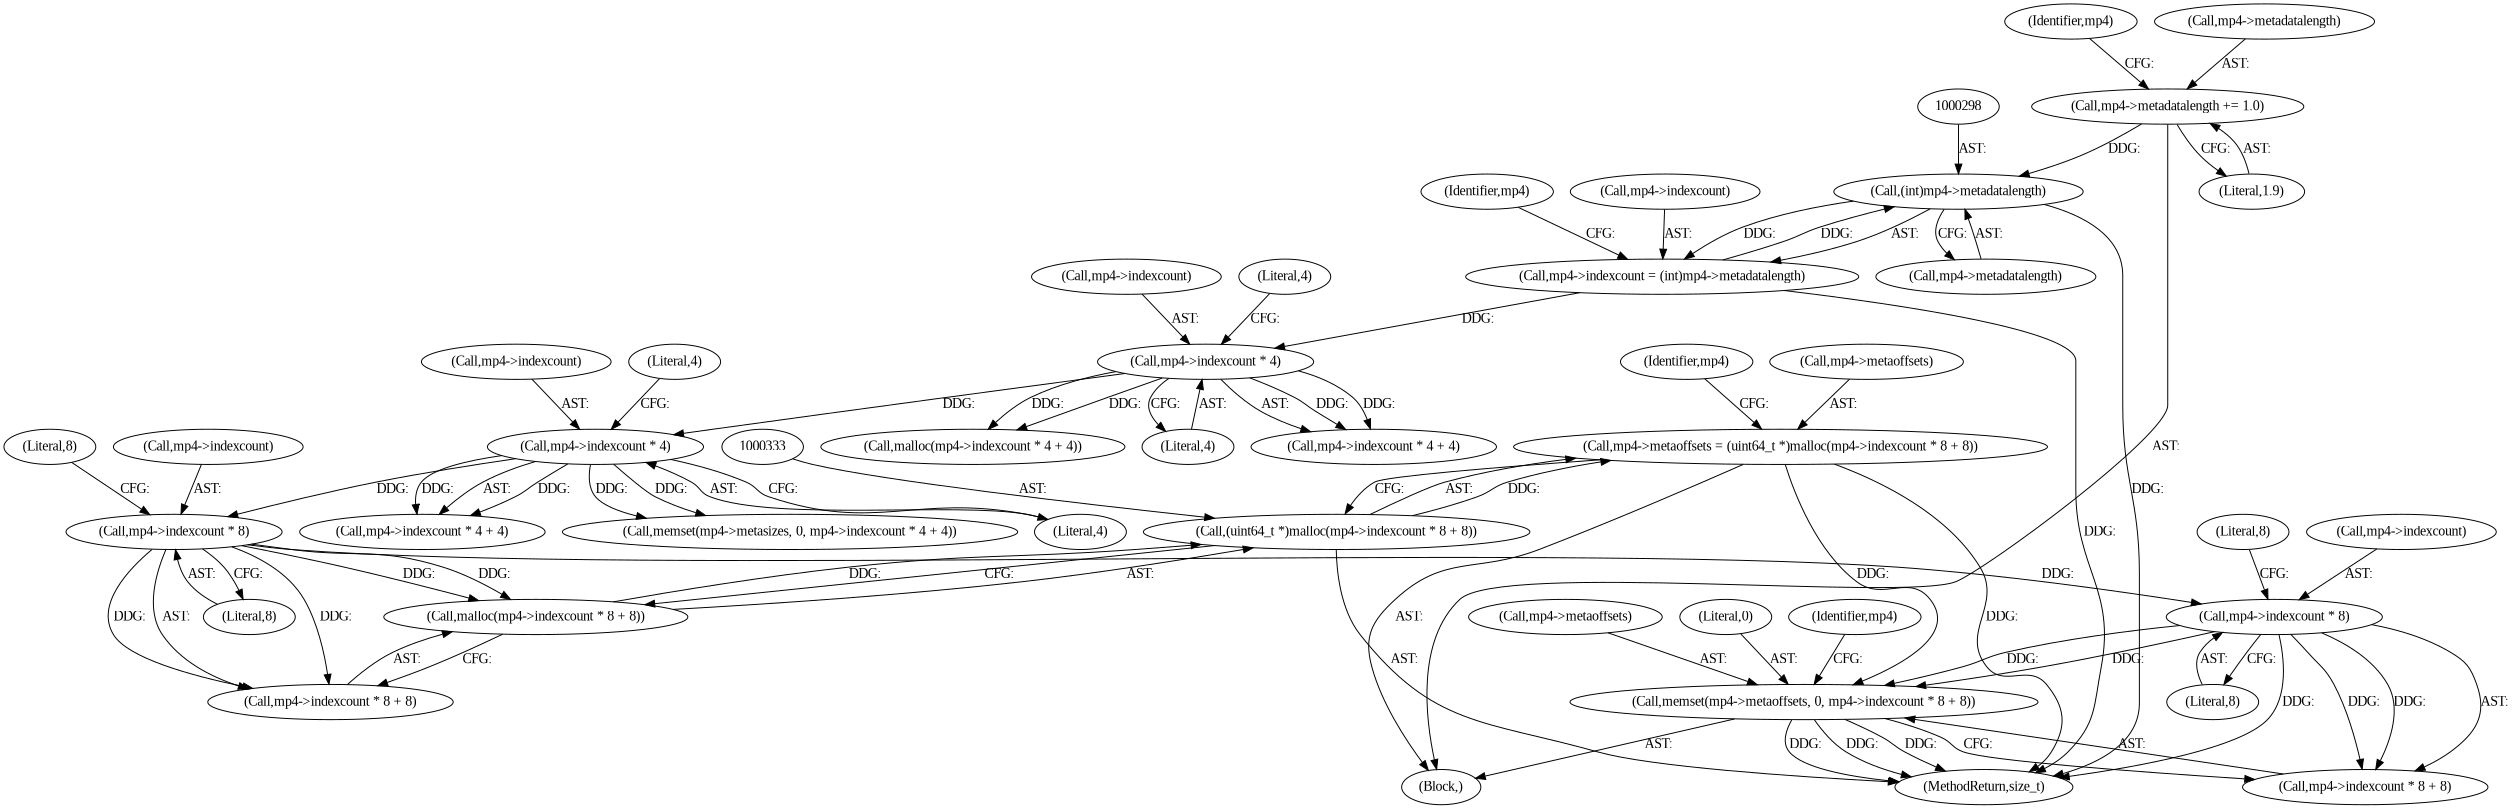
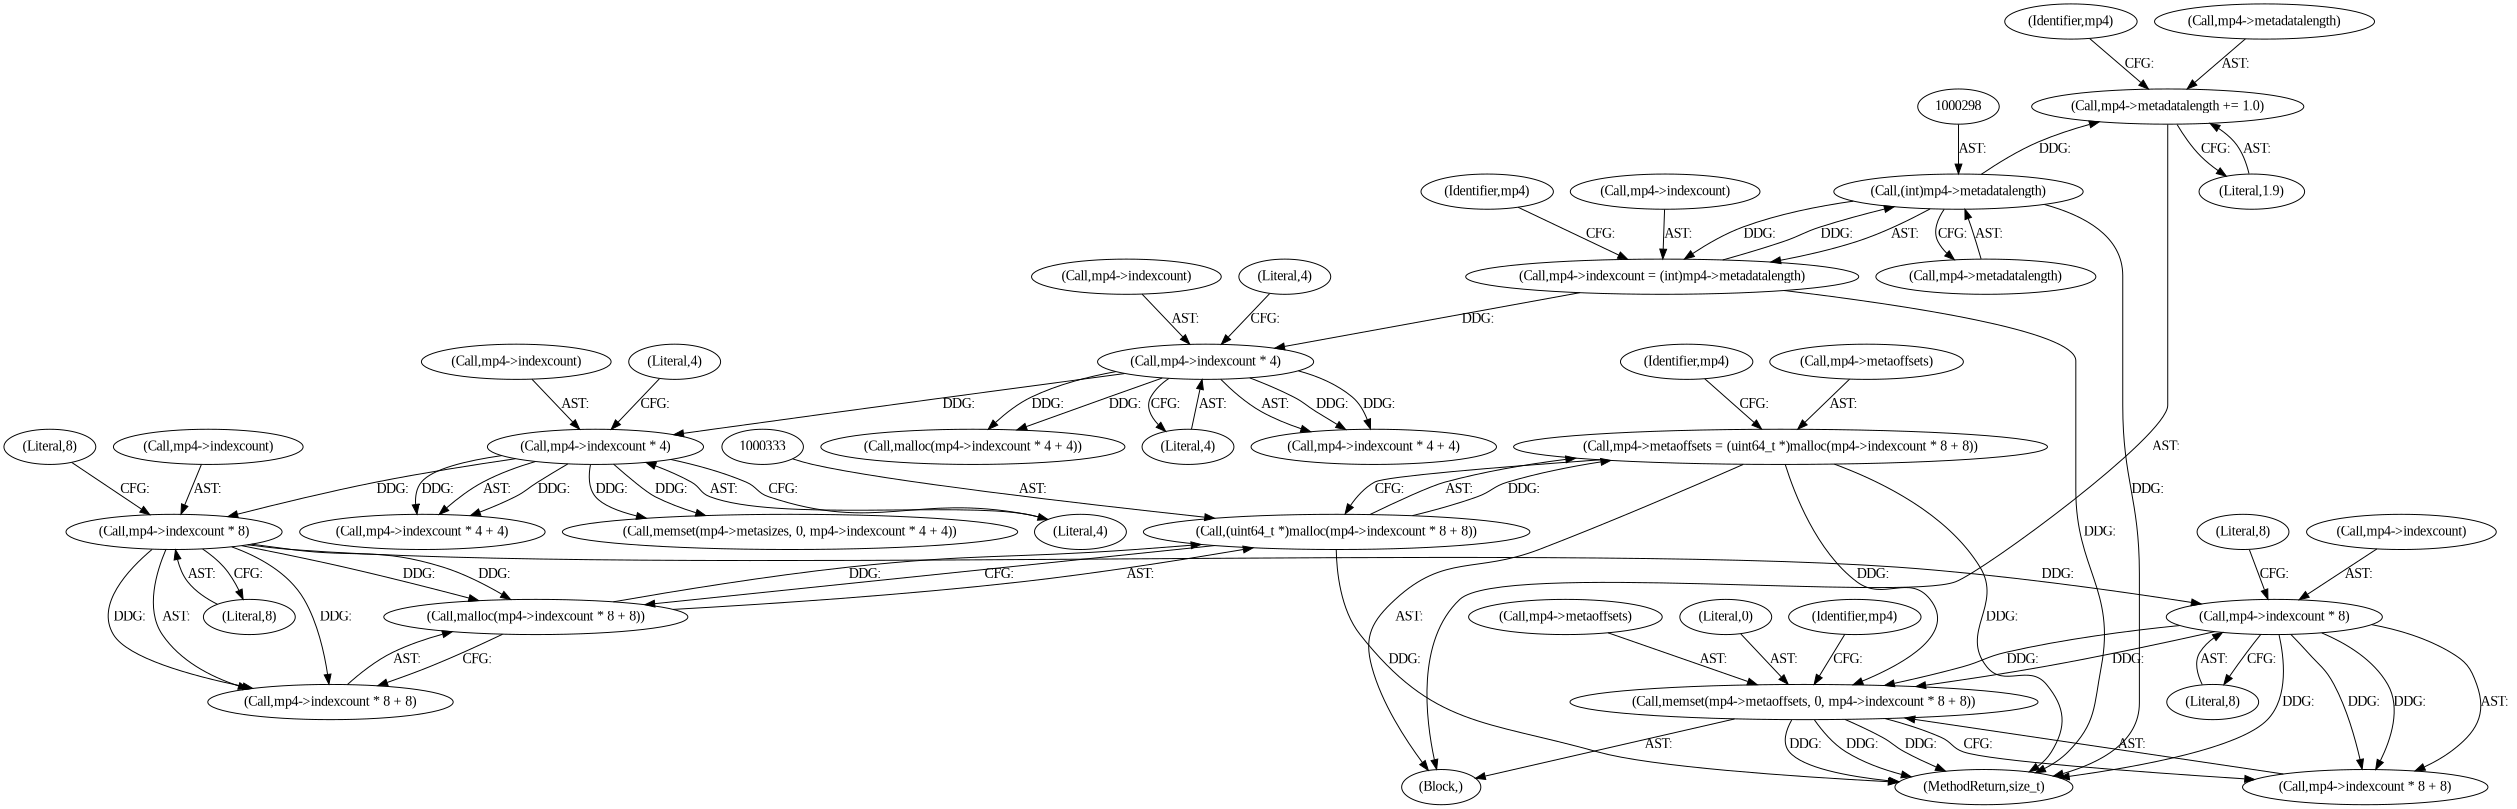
edge "(Call,mp4->metadatalength += 1.0)" -> "(Call,(int)mp4->metadatalength)": reversed
edge "(Call,(uint64_t *)malloc(mp4->indexcount * 8 + 8))" -> "(MethodReturn,size_t)": label "AST: " -> "DDG: "
